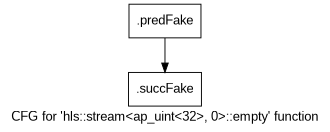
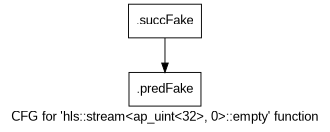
edge ".predFake" -> ".succFake": reversed
